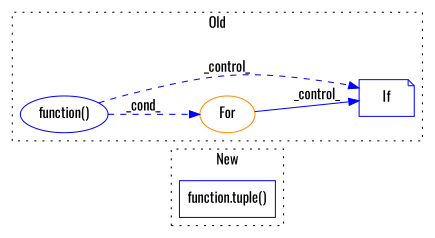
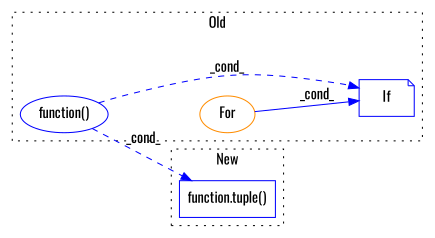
edge "function()" -> "If": label "_control_" -> "_cond_"
edge "For" -> "If": label "_control_" -> "_cond_"
edge "function()" -> "For": now "function()" -> "function.tuple()"
